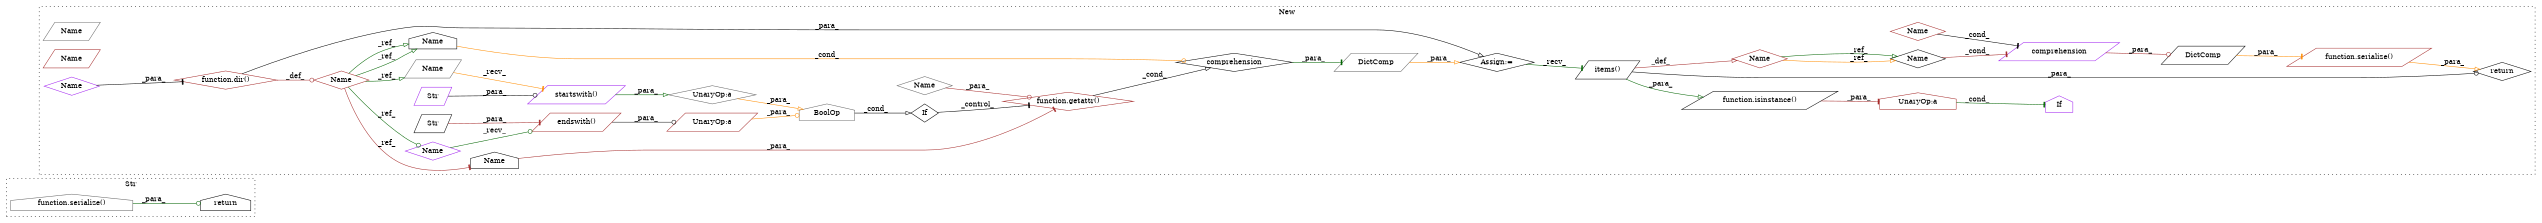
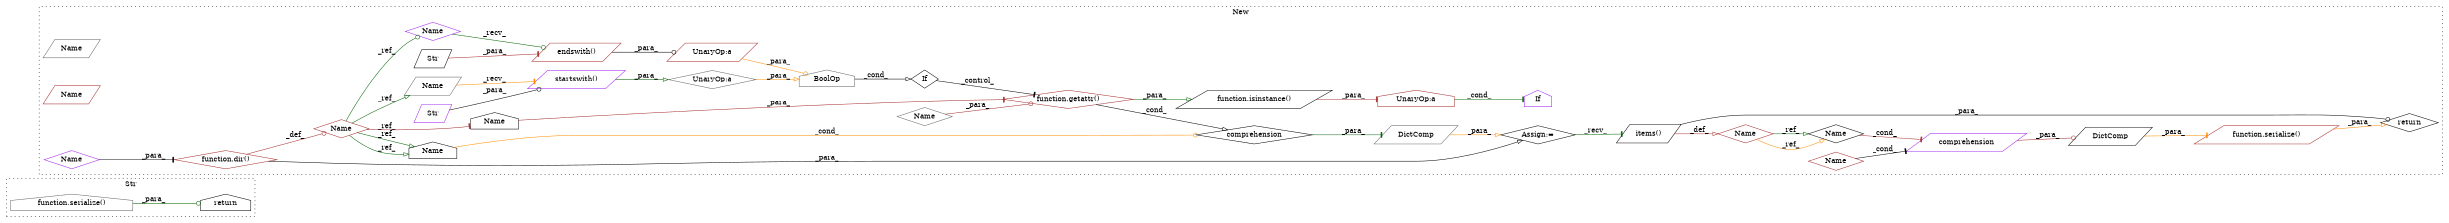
edge "items()" -> "function.isinstance()": now "function.getattr()" -> "function.isinstance()"
